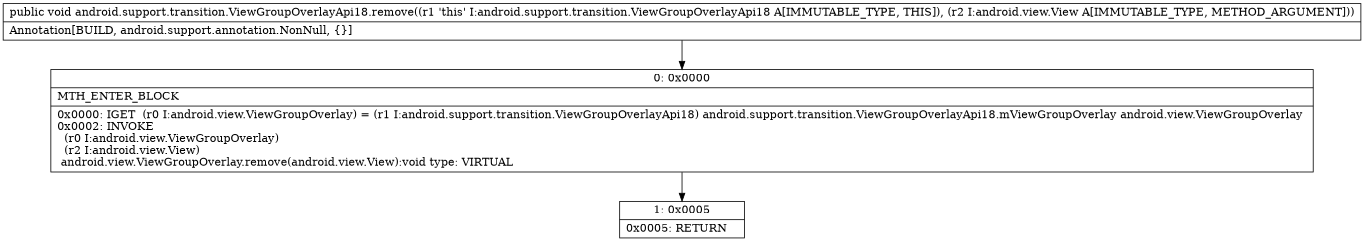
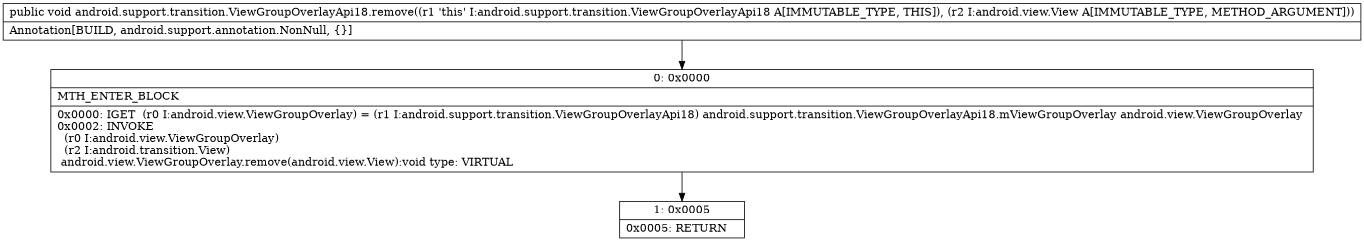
node "0: 0x0000": text "(r2 I:android.view.View)" -> "(r2 I:android.transition.View)"
